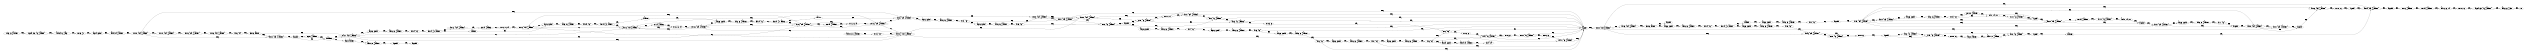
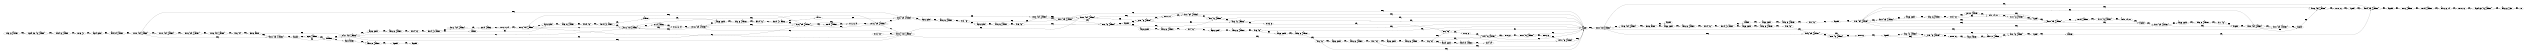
node "add x29 , sp , # adrp": label "add x29 , sp , # adrp" -> "add x29 , sp , # address"
node "add x10 , x10 , # address": removed
